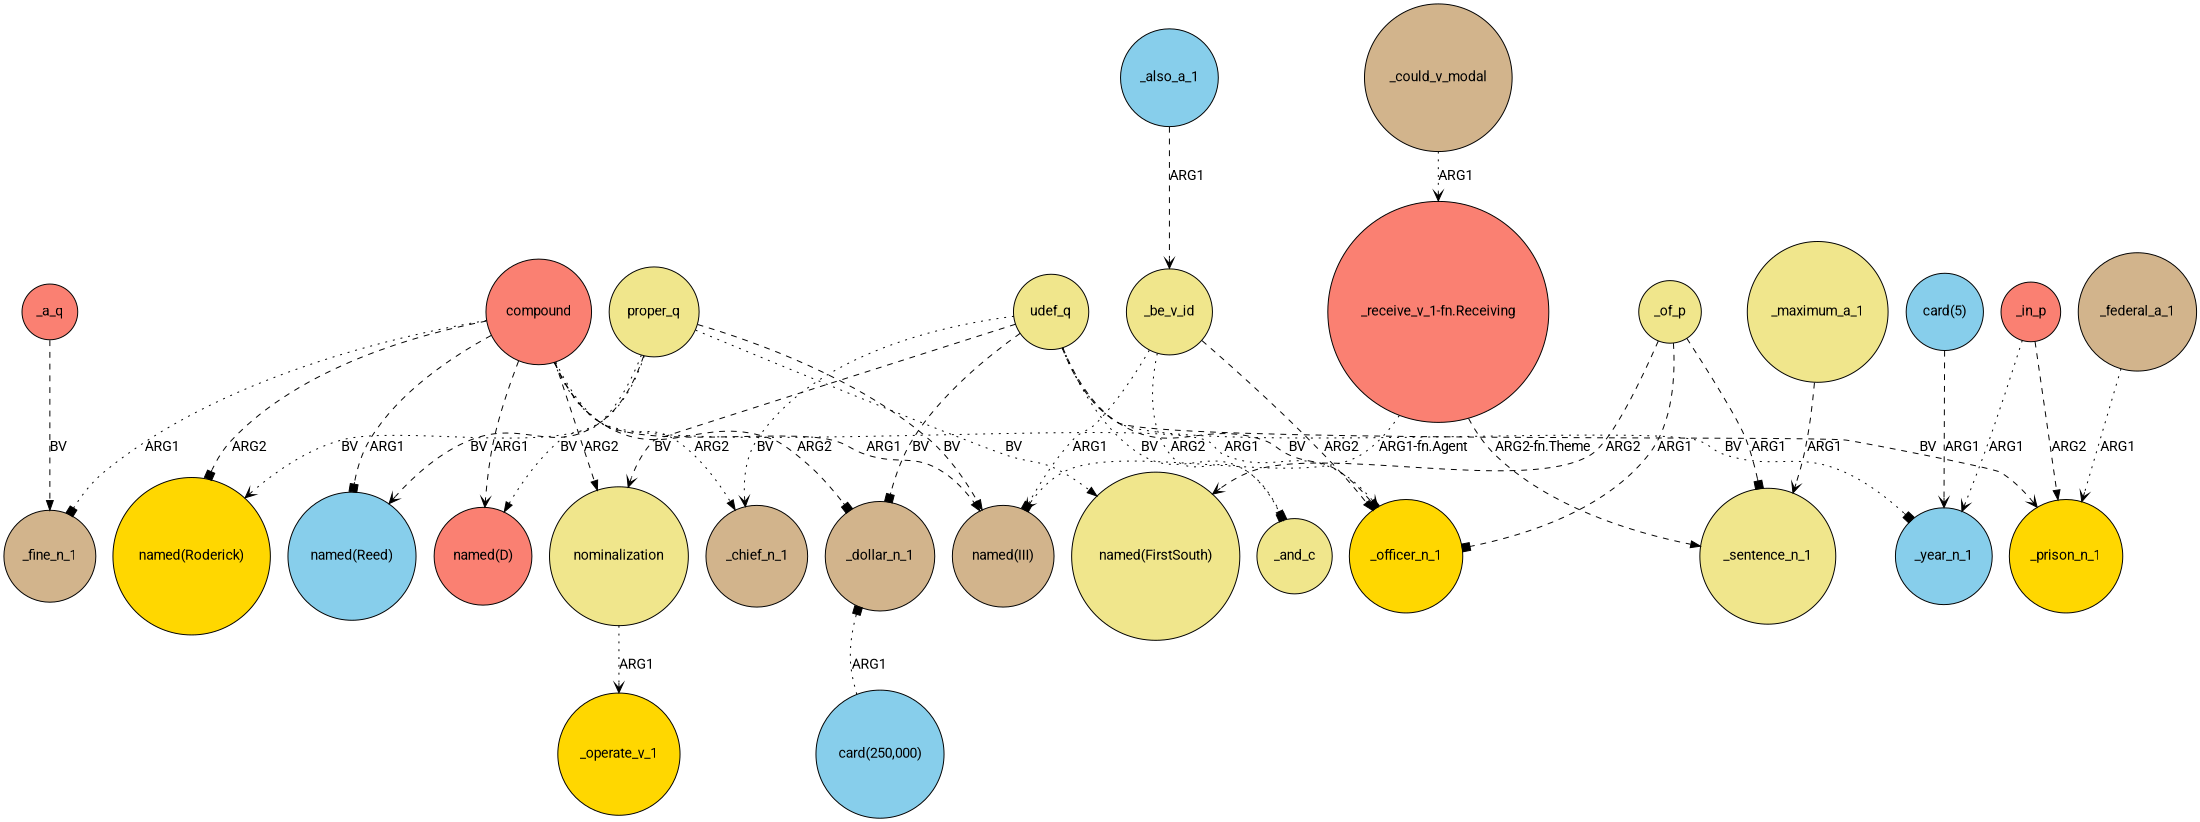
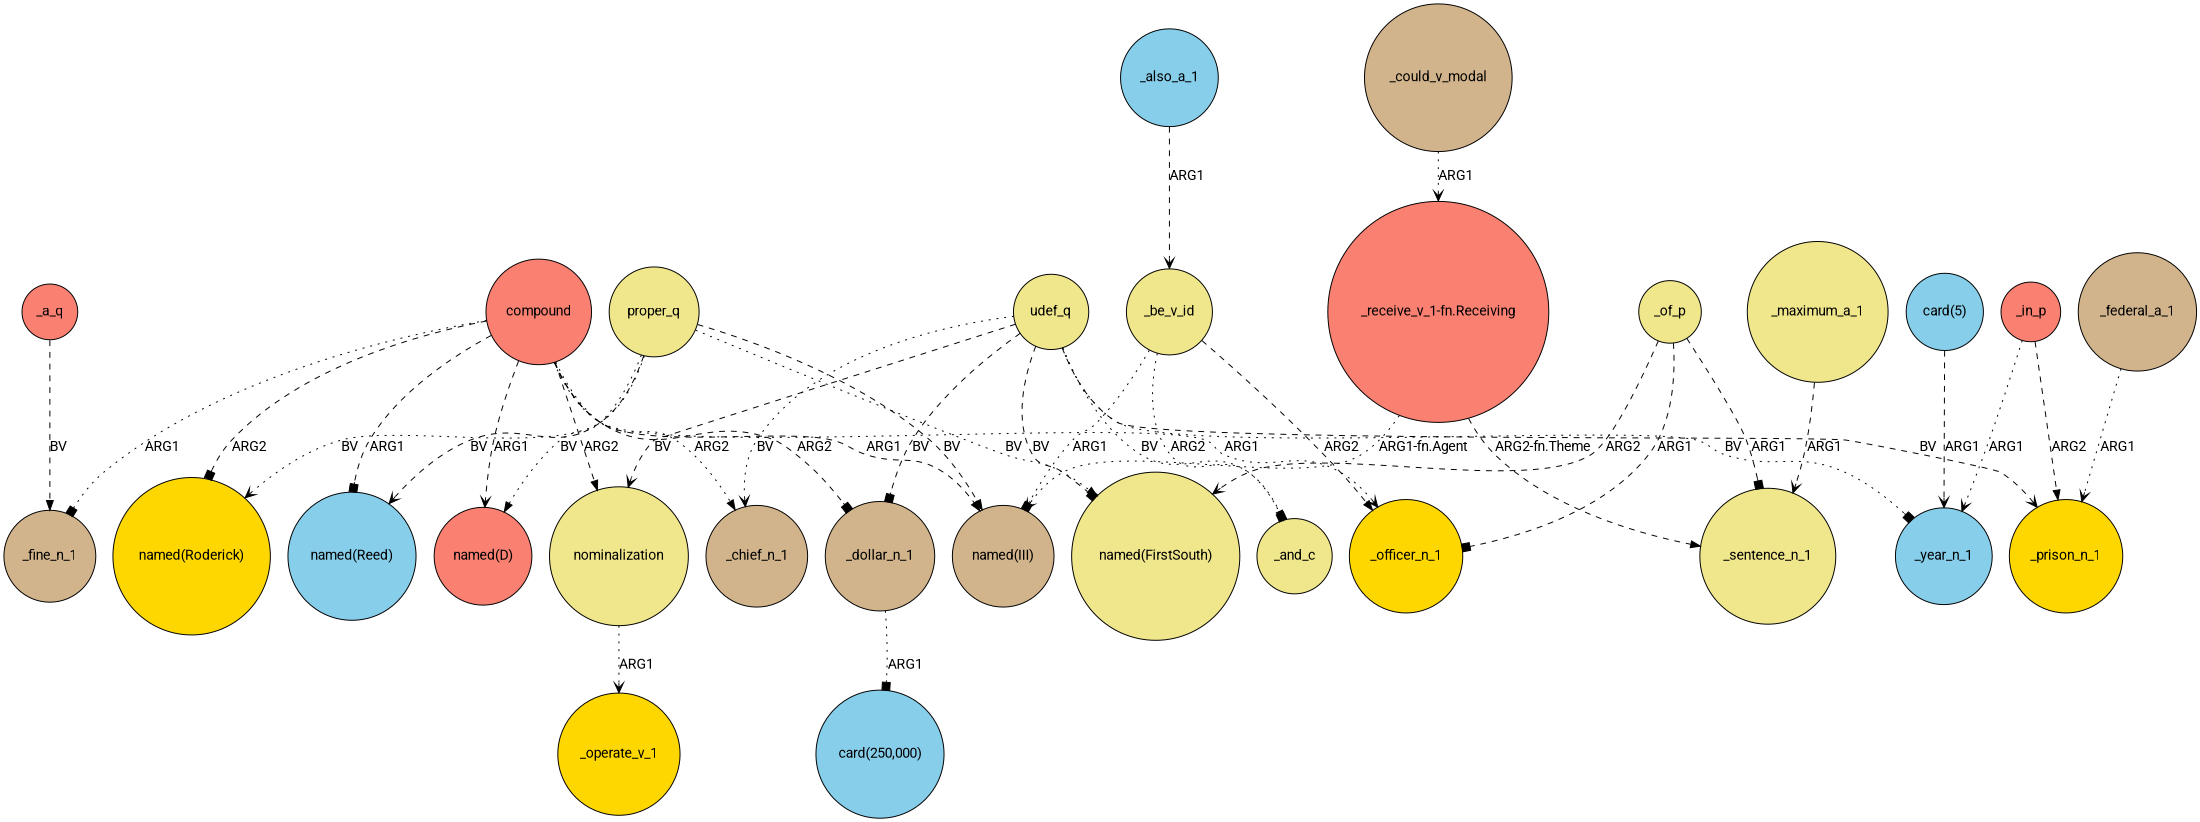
edge "udef_q" -> "_officer_n_1": now "udef_q" -> "named(FirstSouth)"
edge "card(250,000)" -> "_dollar_n_1": reversed
